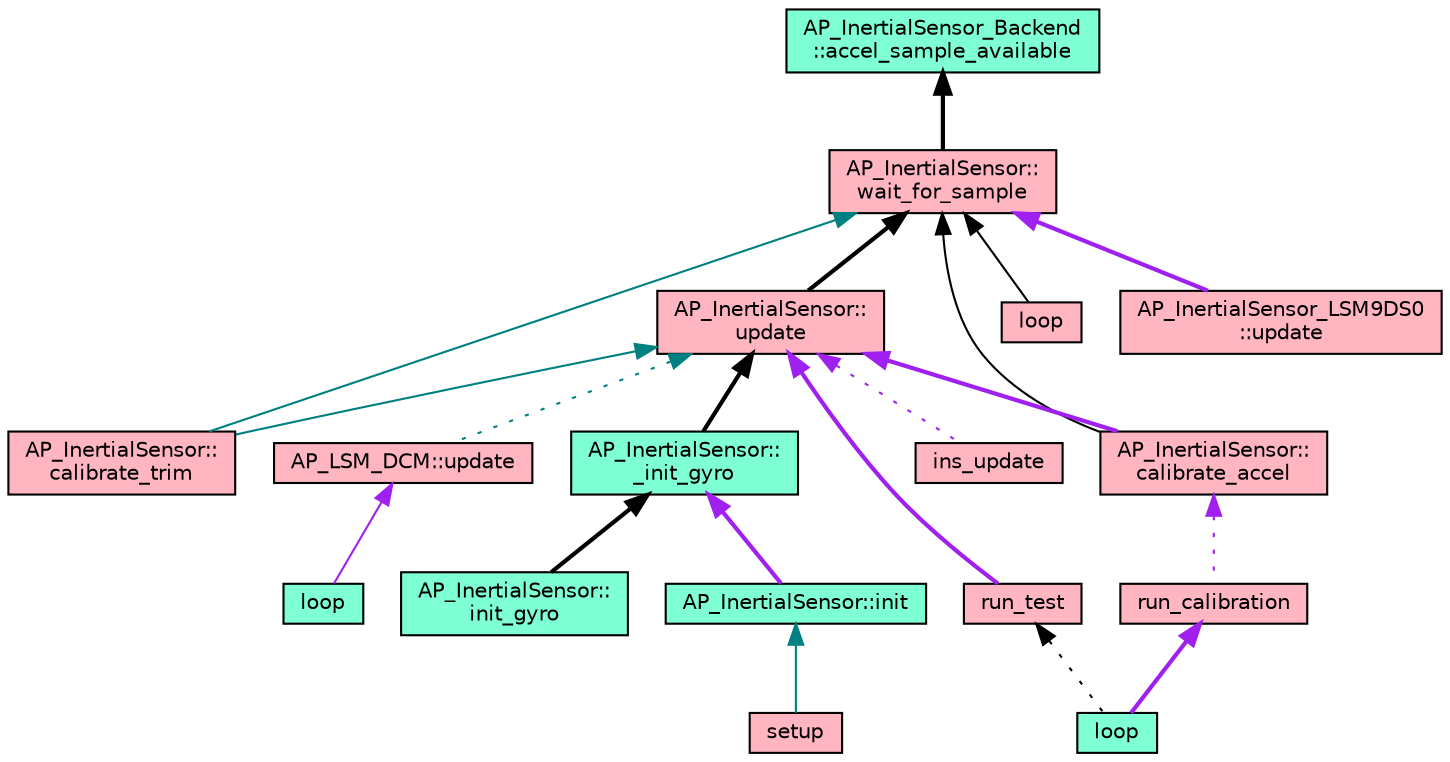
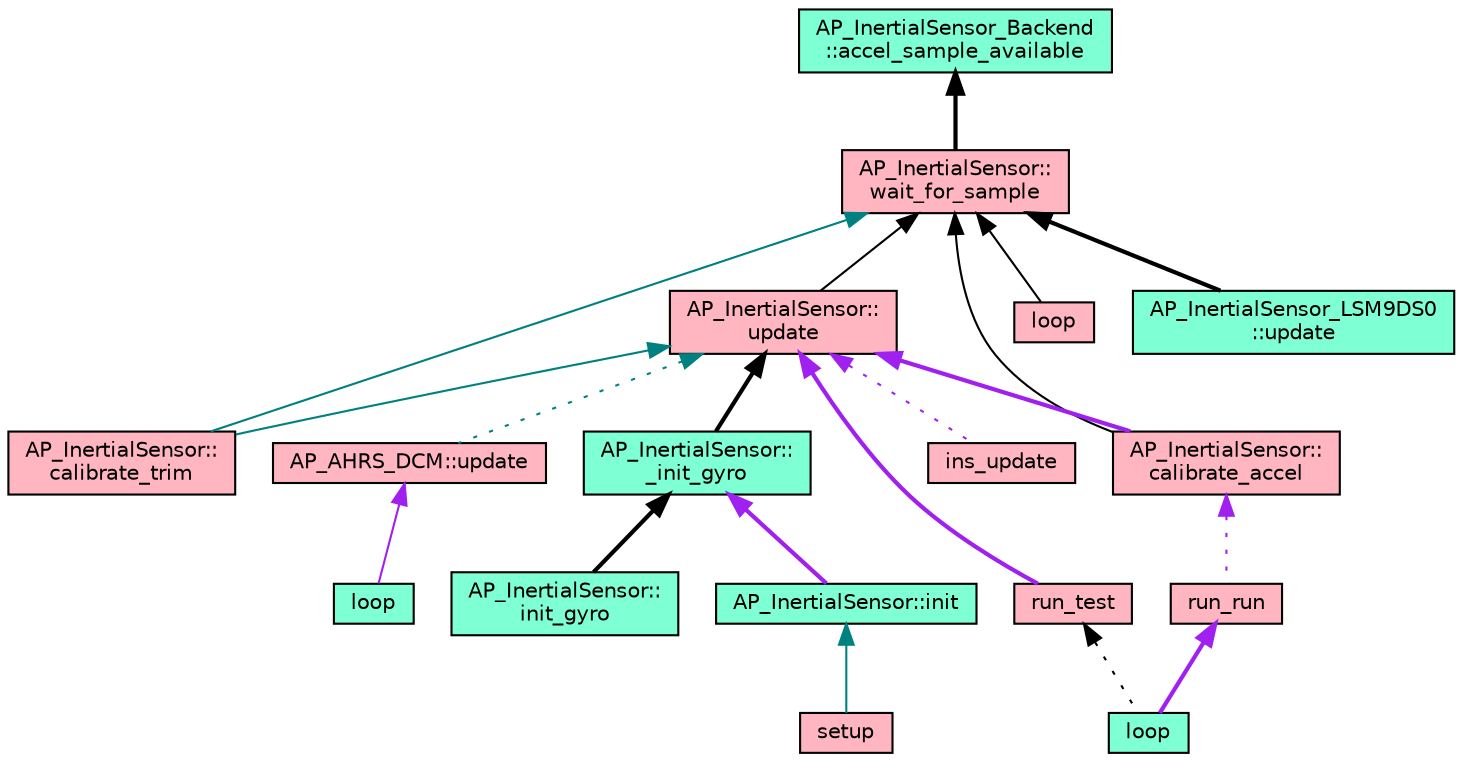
edge "AP_InertialSensor_LSM9DS0 ::update" -> "AP_InertialSensor:: wait_for_sample": color purple -> black
edge "AP_InertialSensor:: update" -> "AP_InertialSensor:: wait_for_sample": style bold -> solid
node "AP_InertialSensor_LSM9DS0 ::update": fillcolor lightpink -> aquamarine
node "AP_LSM_DCM::update": label "AP_LSM_DCM::update" -> "AP_AHRS_DCM::update"
node "run_calibration": label "run_calibration" -> "run_run"
